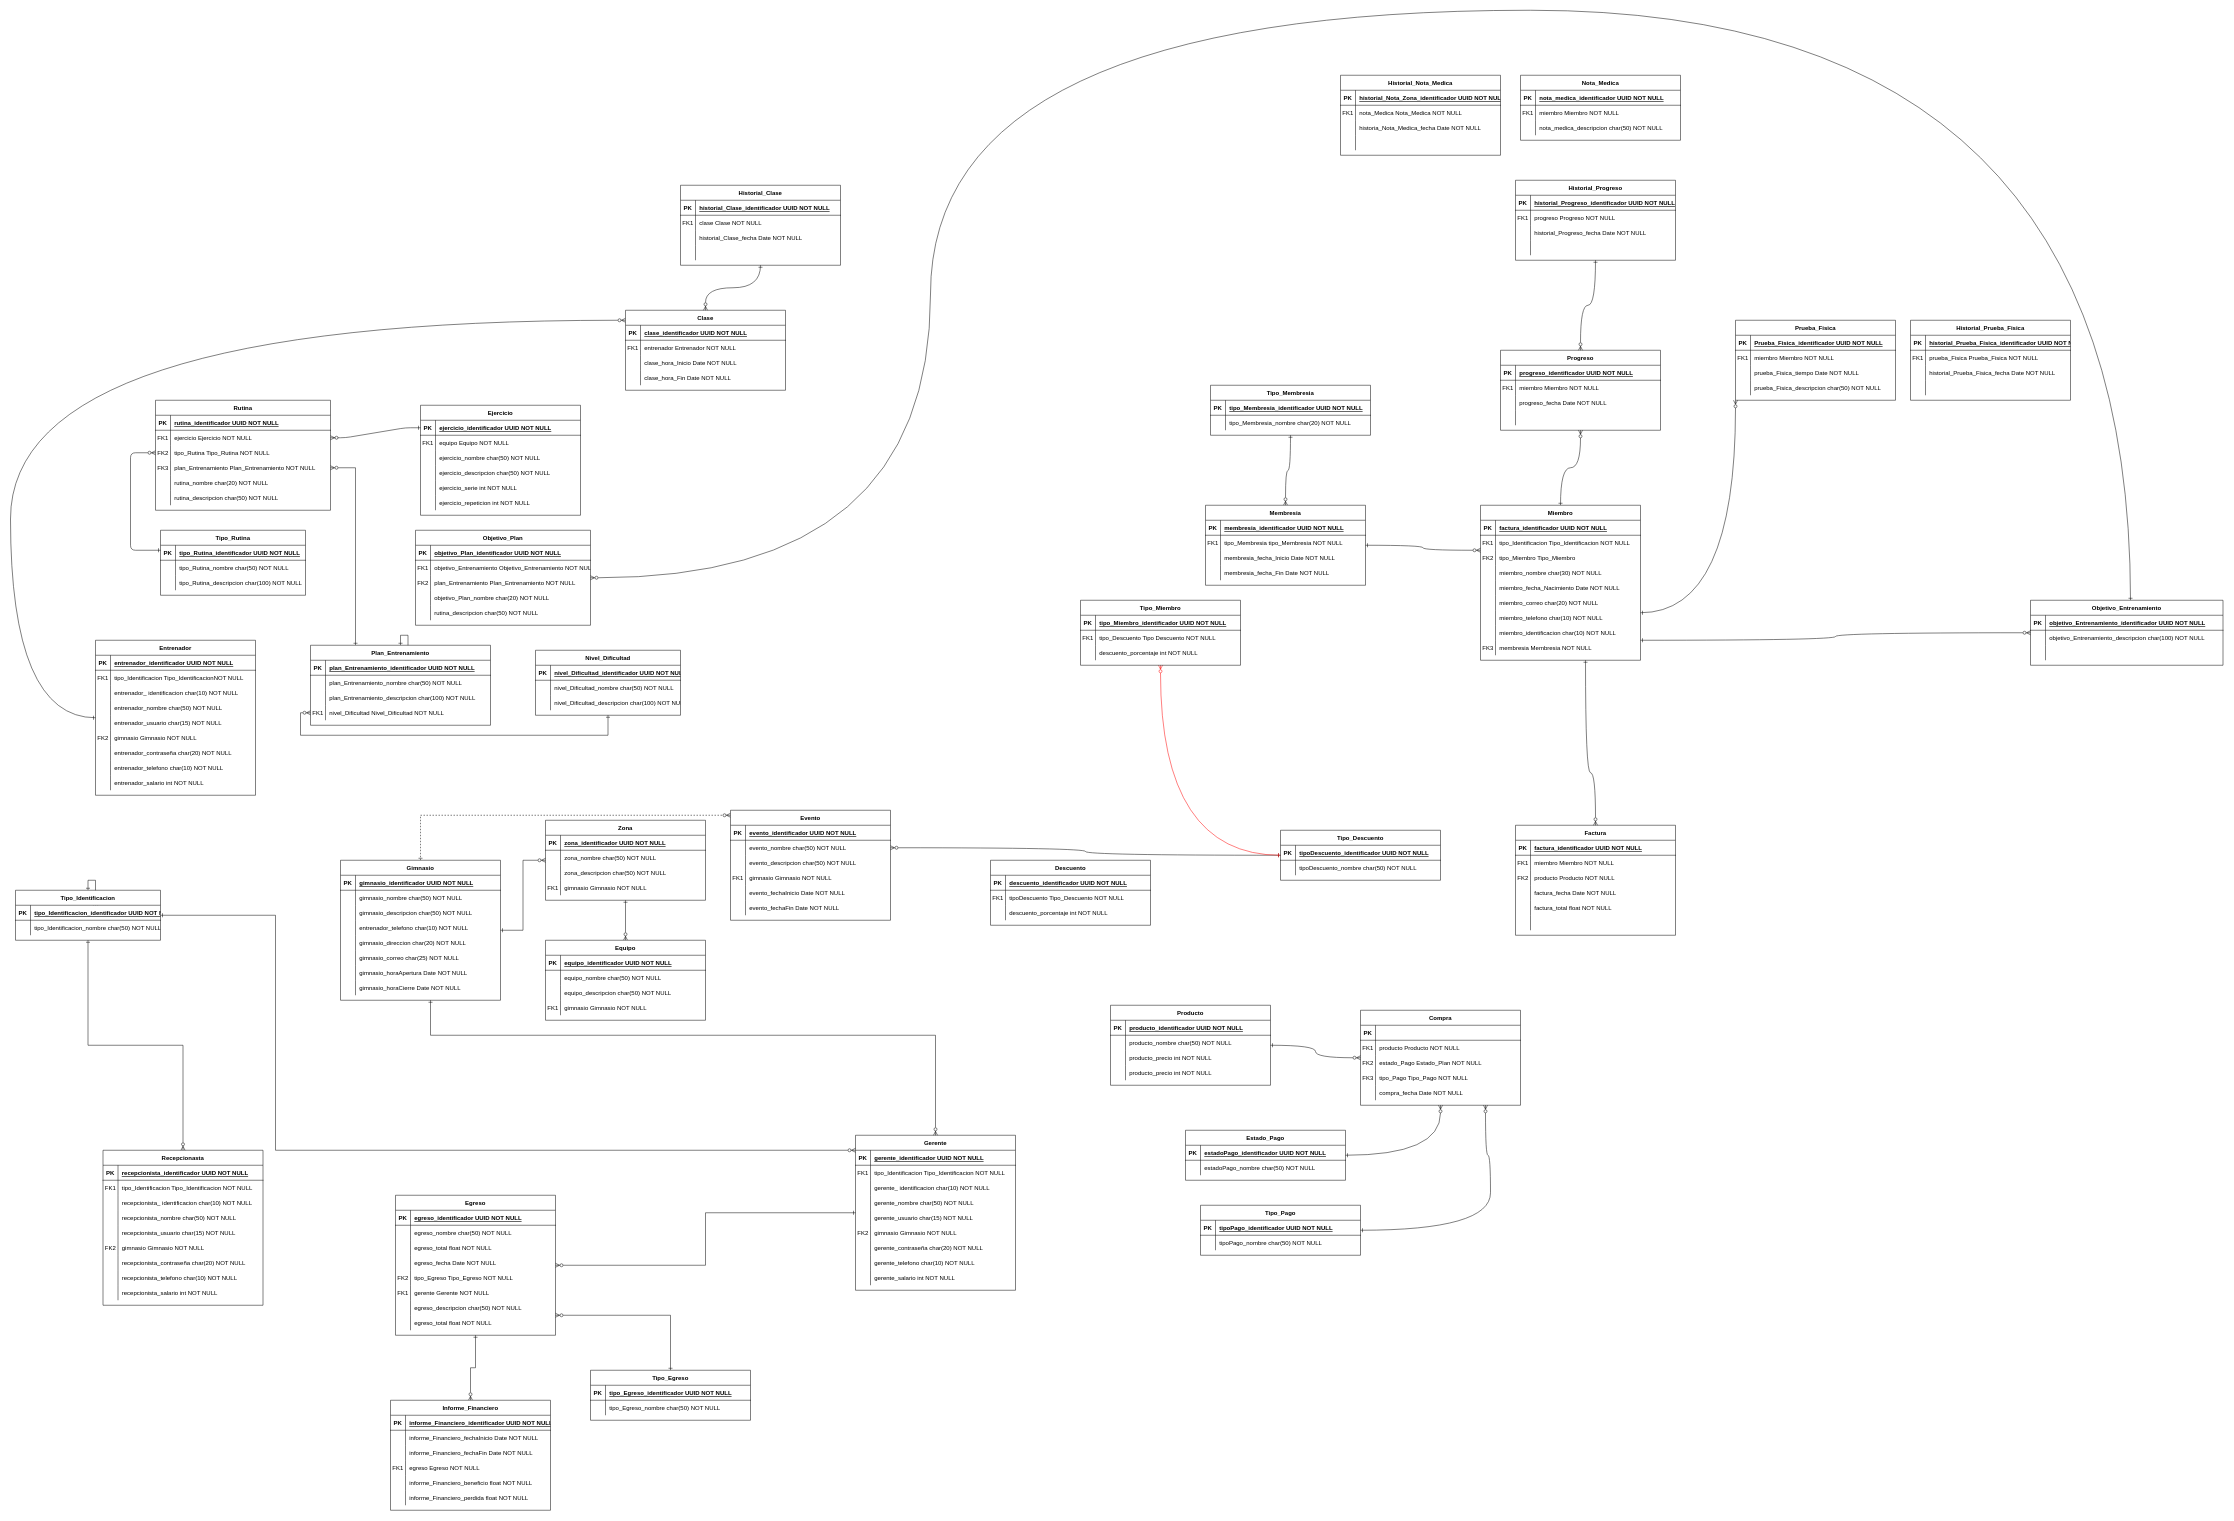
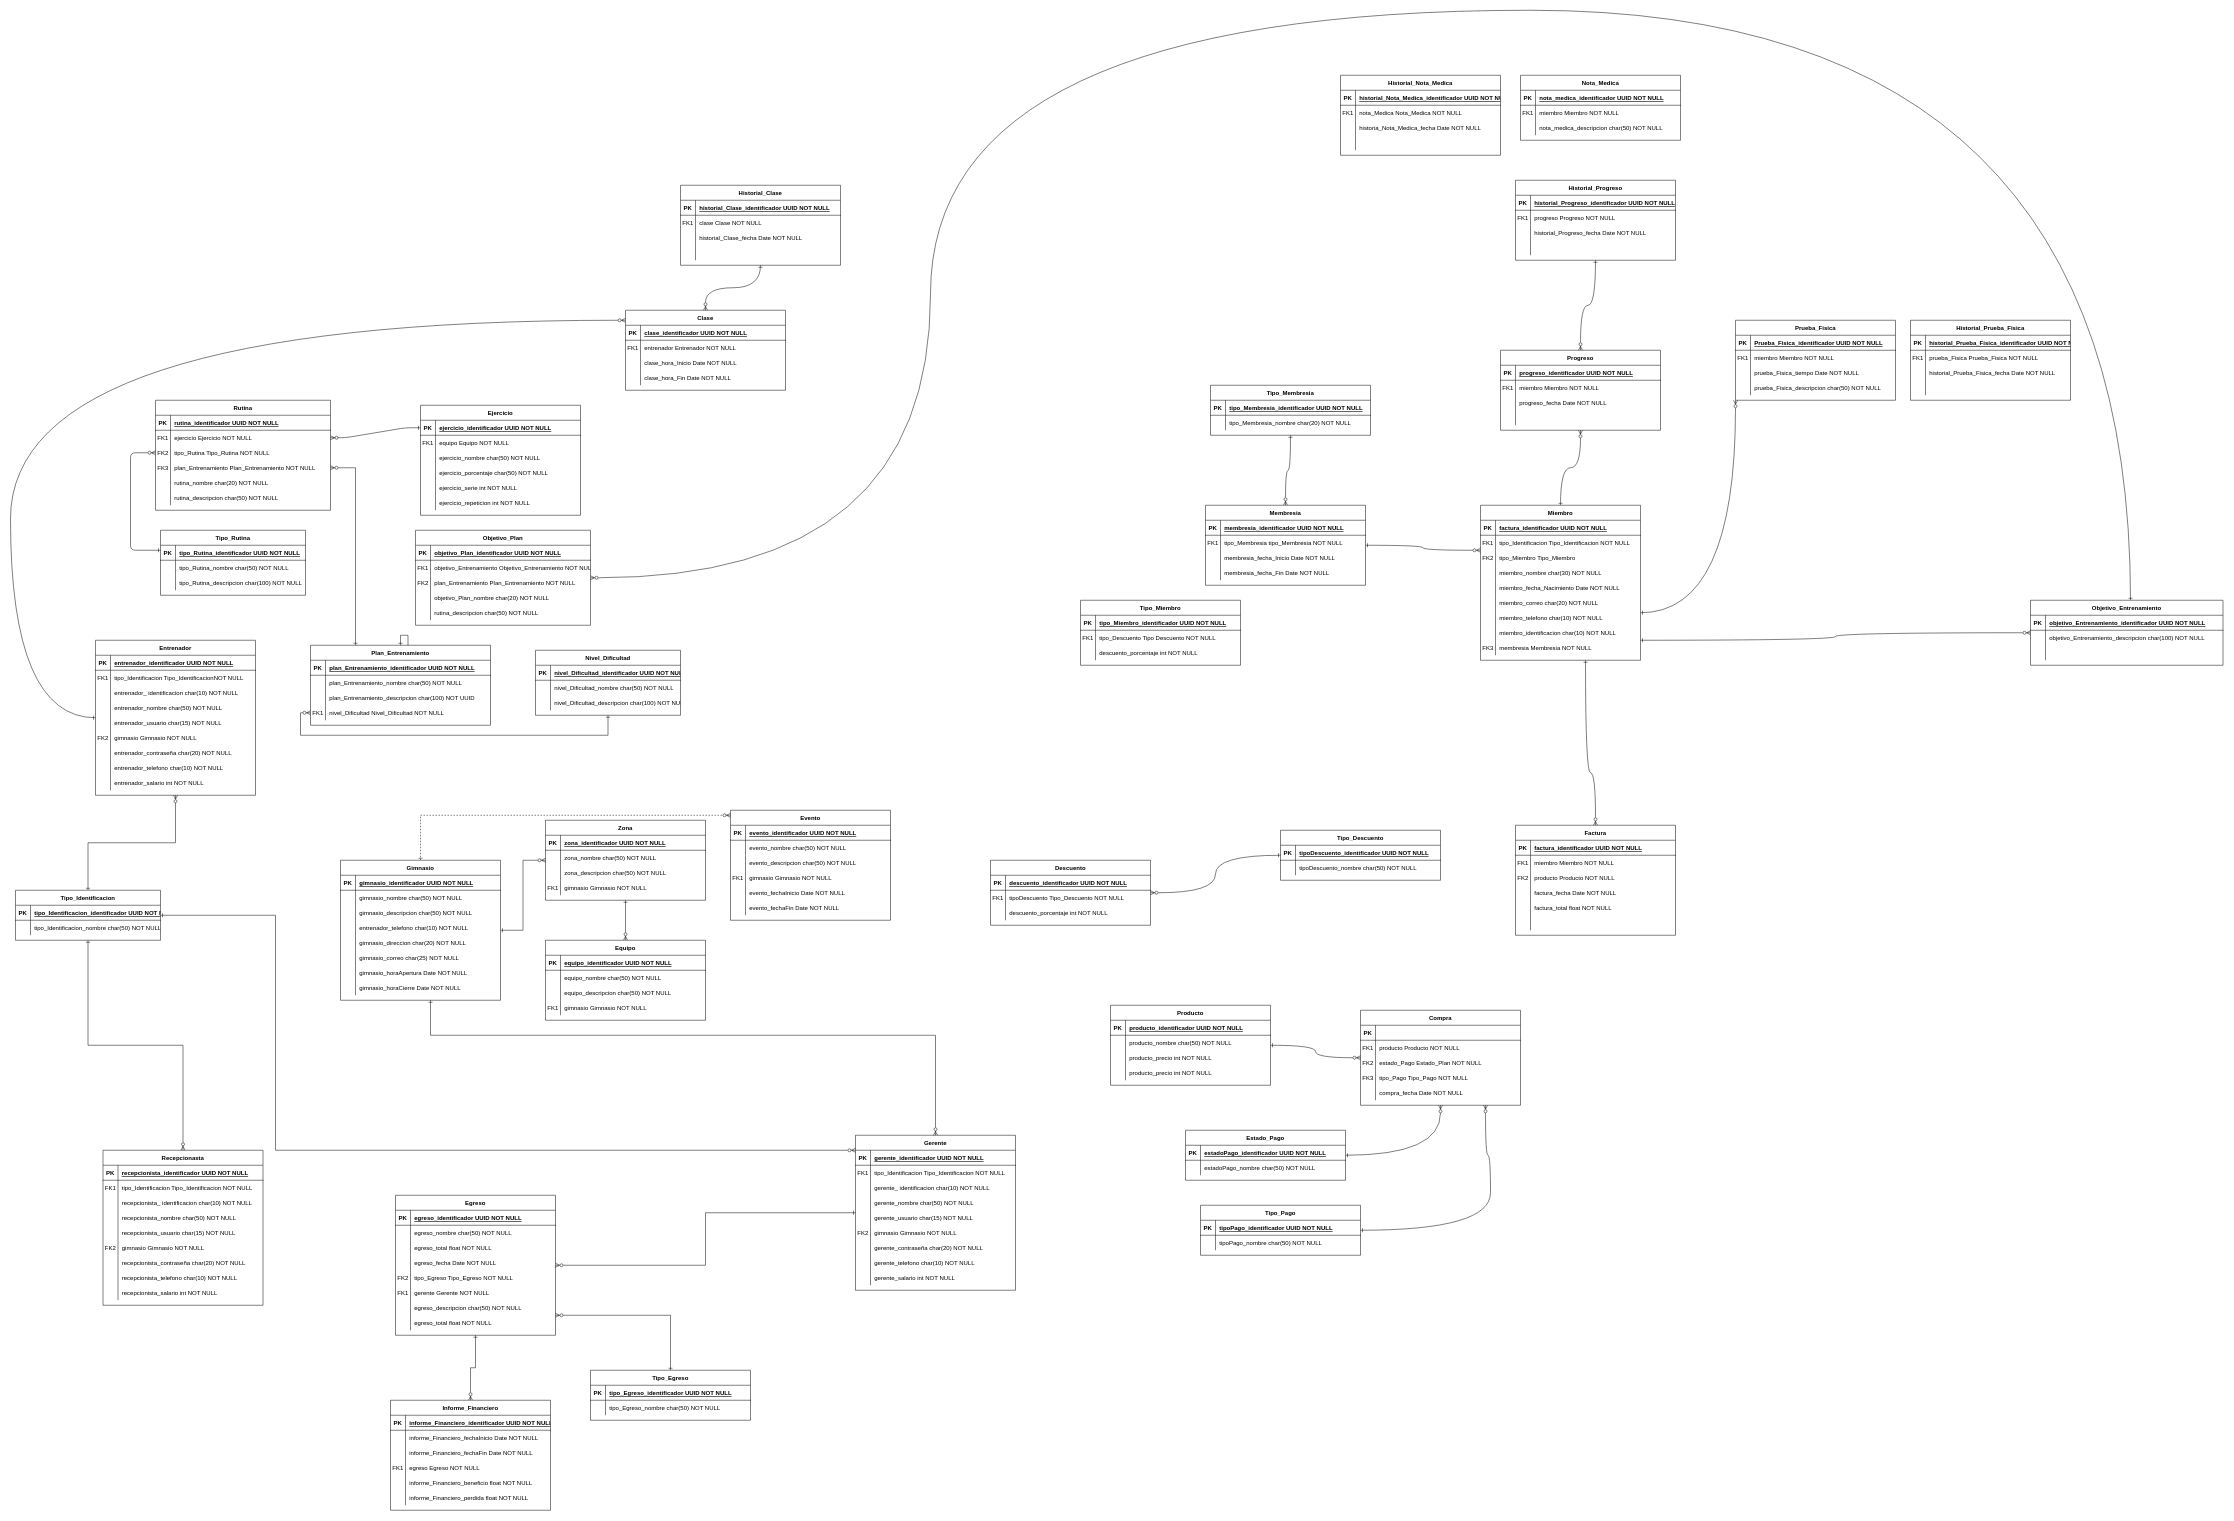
node "historial_Nota_Zona_identificador UUID NOT NULL": label "historial_Nota_Zona_identificador UUID NOT NULL" -> "historial_Nota_Medica_identificador UUID NOT NULL"
node "ejercicio_descripcion char(50) NOT NULL": label "ejercicio_descripcion char(50) NOT NULL" -> "ejercicio_porcentaje char(50) NOT NULL"
node "plan_Entrenamiento_descripcion char(100) NOT NULL": label "plan_Entrenamiento_descripcion char(100) NOT NULL" -> "plan_Entrenamiento_descripcion char(100) NOT UUID"
edge "Tipo_Miembro" -- "Tipo_Descuento": removed
edge "evento_nombre char(50) NOT NULL" -- "Tipo_Descuento": now "Descuento" -- "Tipo_Descuento"
edge "tipo_Identificacion_identificador UUID NOT NULL" -- "Tipo_Identificacion": now "Entrenador" -- "Tipo_Identificacion"
